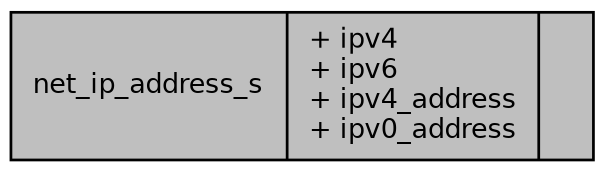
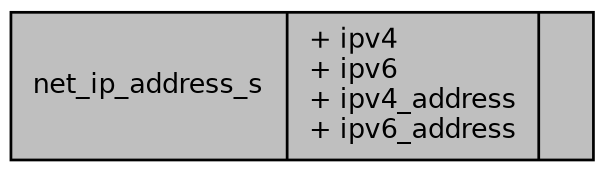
node "net_ip_address_s": text "+ ipv0_address" -> "+ ipv6_address"
